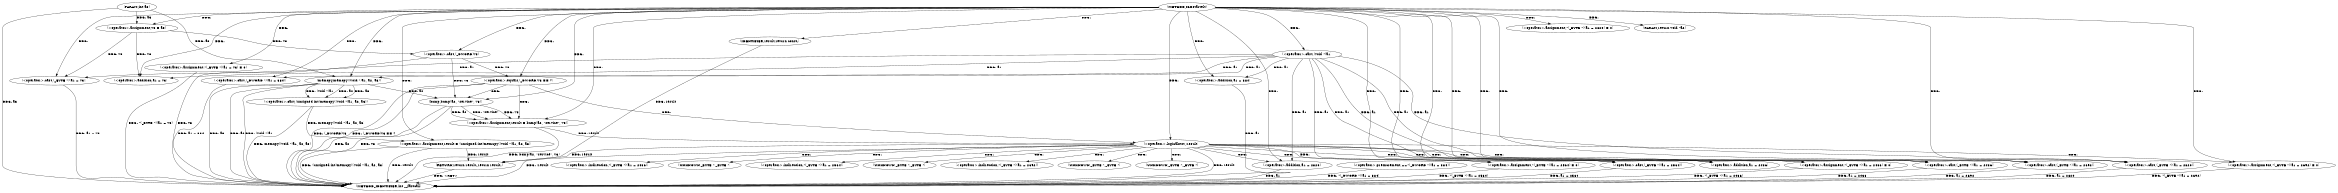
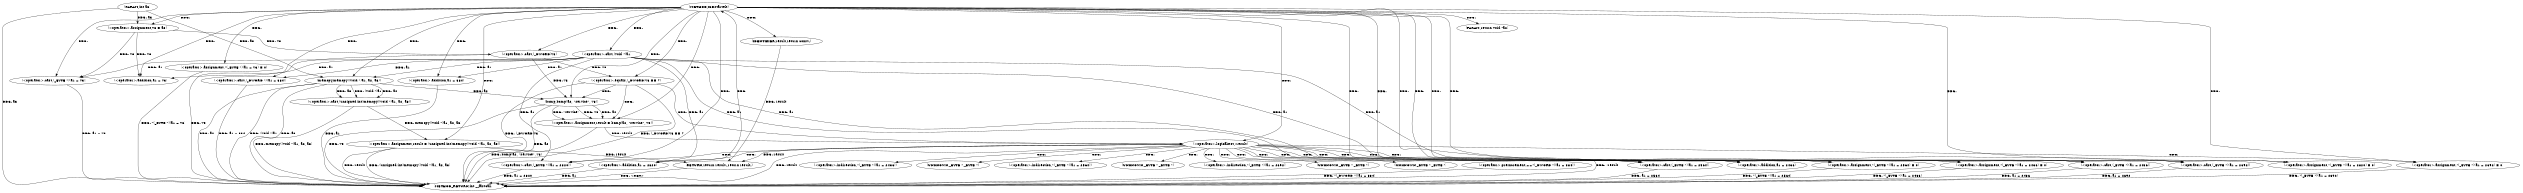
edge "(METHOD,IGDstartelt)" -> "(<operator>.addition,a1 + 2820)": reversed
edge "(<operator>.logicalNot,!result)" -> "(<operator>.cast,(_BYTE *)(a1 + 2564))": label "DDG: " -> "CDG: "
edge "(<operator>.logicalNot,!result)" -> "(<operator>.assignment,*(_BYTE *)(a1 + 2820) = 0)": added, label "CDG:"
node "(METHOD_IDENTIFIER,int __fastcall)": label "(METHOD_IDENTIFIER,int __fastcall)" -> "(METHOD_RETURN,int __fastcall)"
